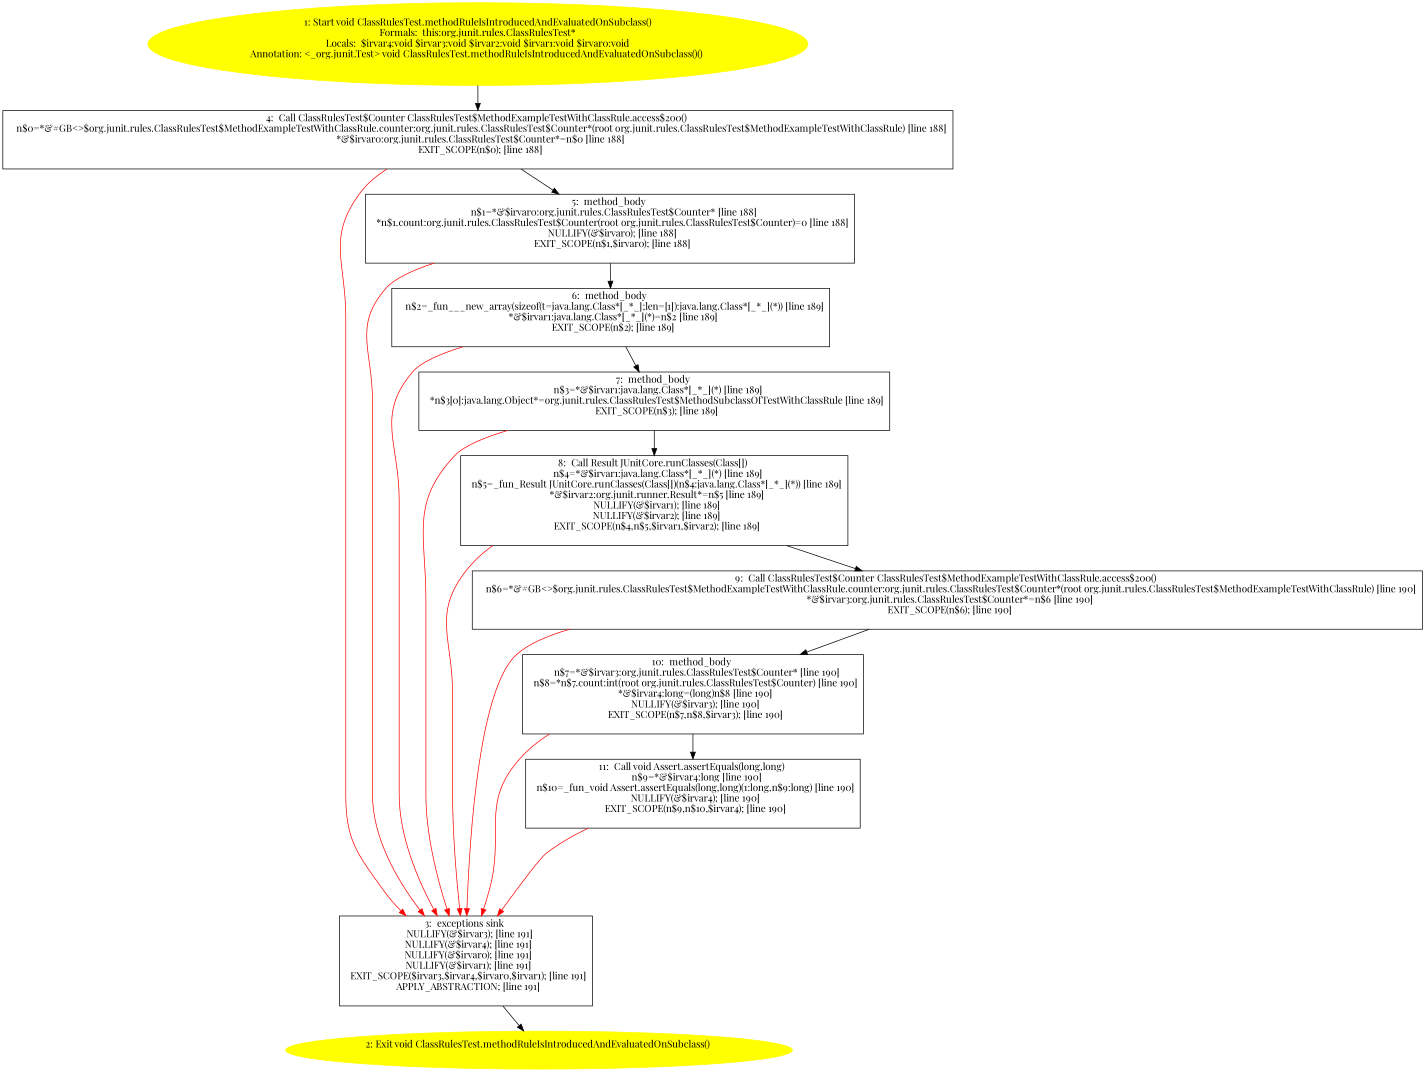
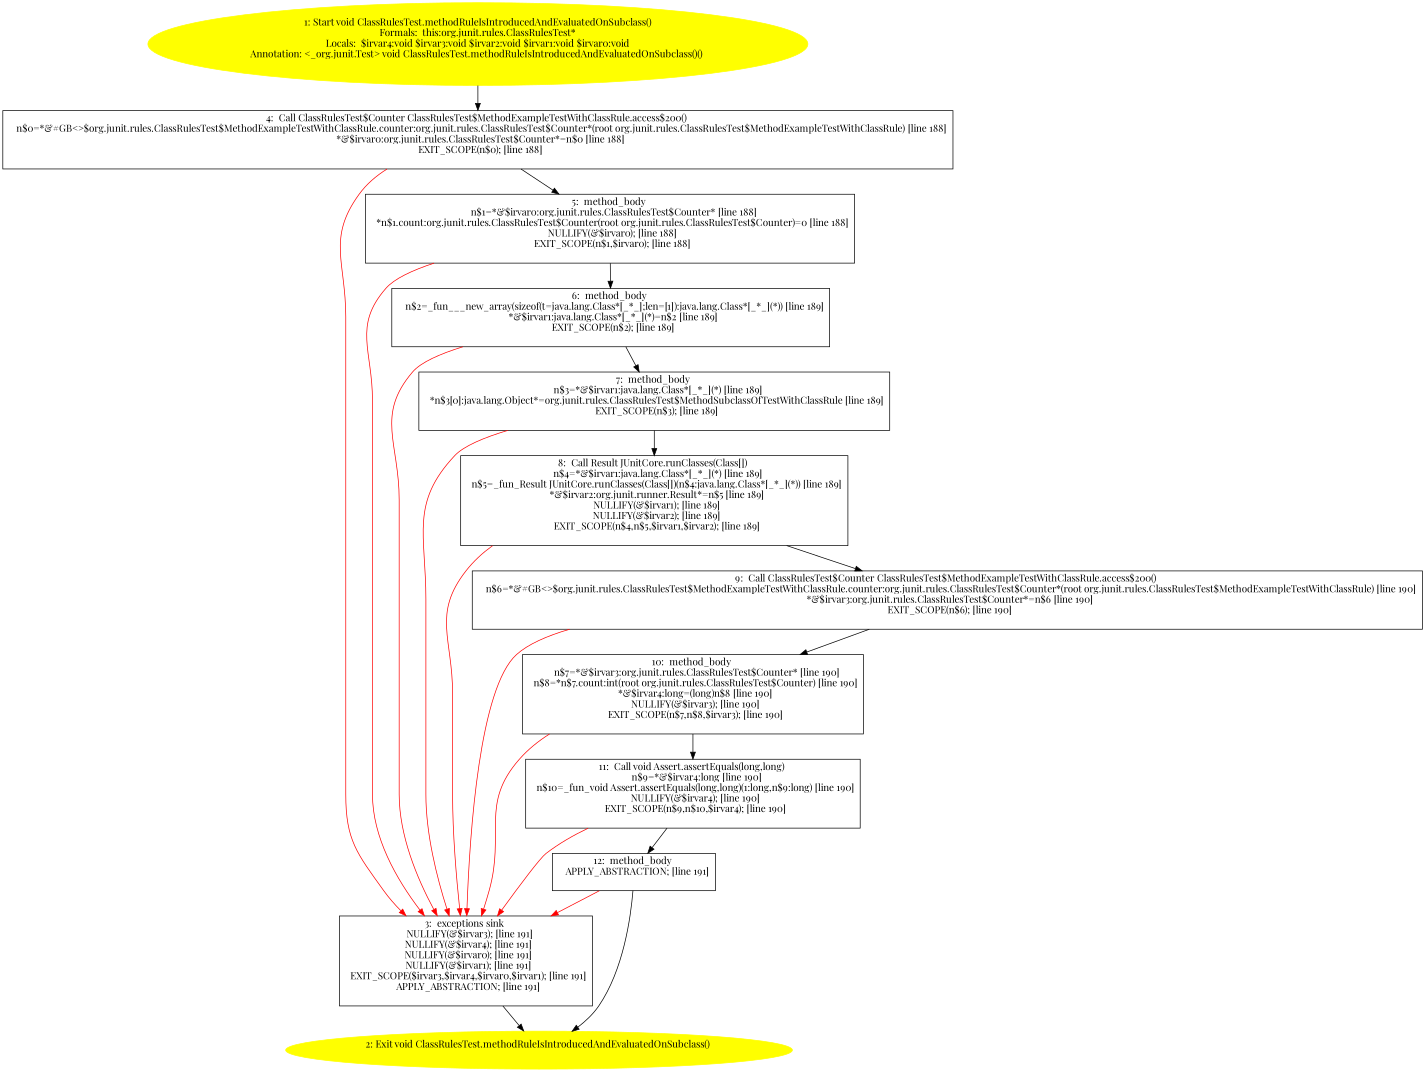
node "12:  method_body APPLY_ABSTRACTION; [line 191]": added
